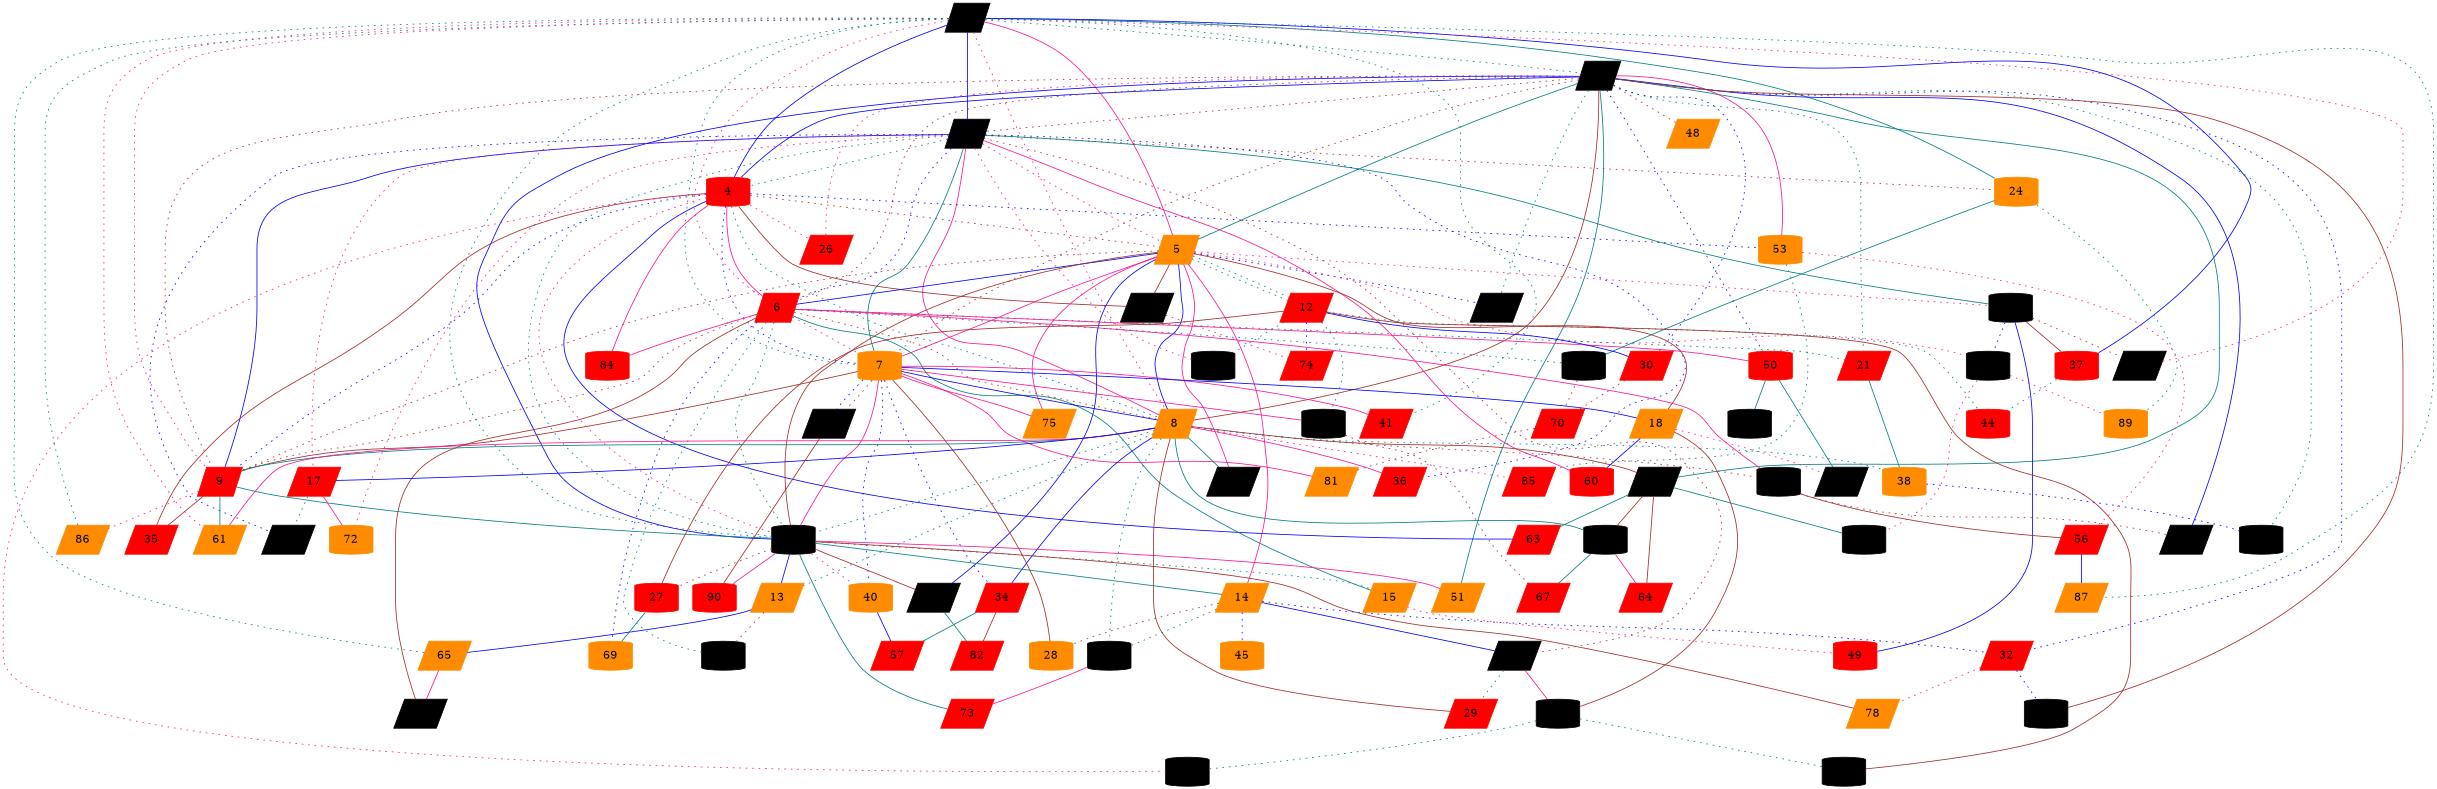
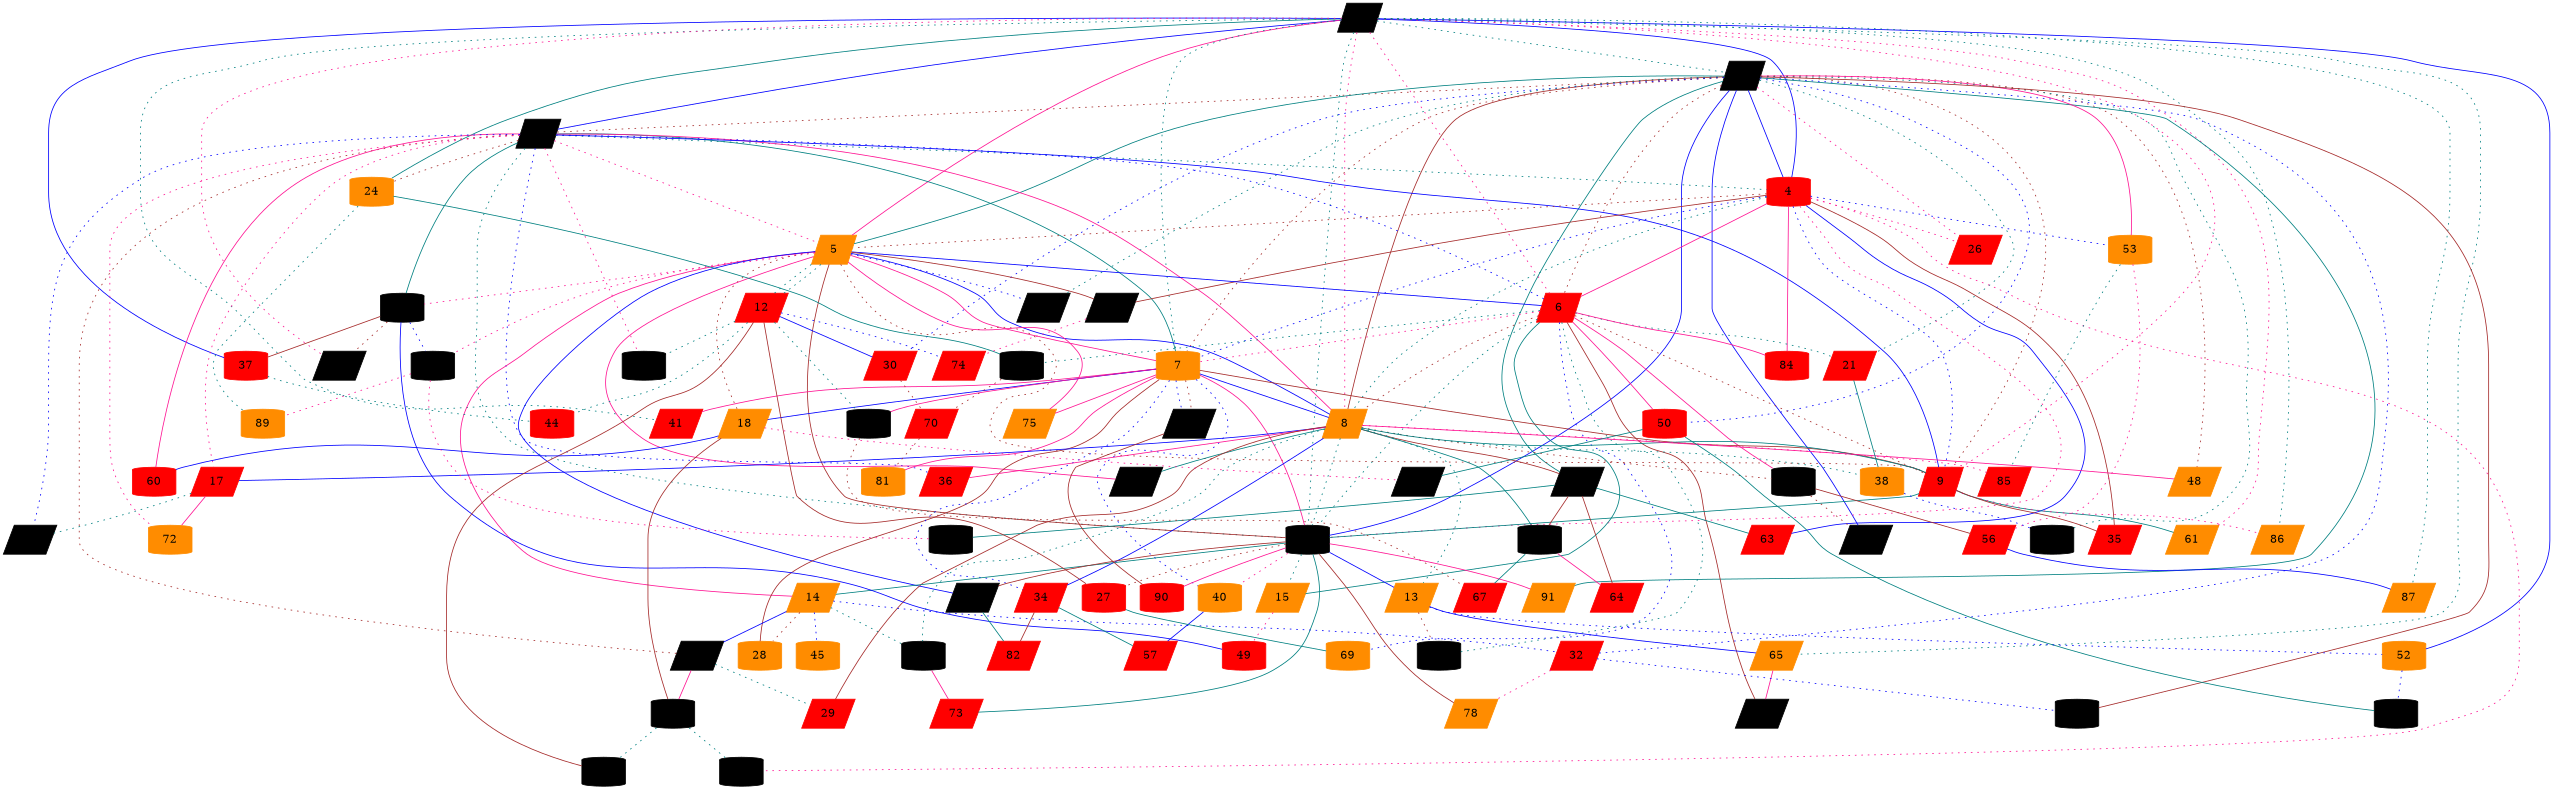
edge "5" -- "18": style solid -> dotted
edge "8" -- "61": now "8" -- "48"
node "81": shape parallelogram -> cylinder
node "51": label "51" -> "91"
node "52": added
